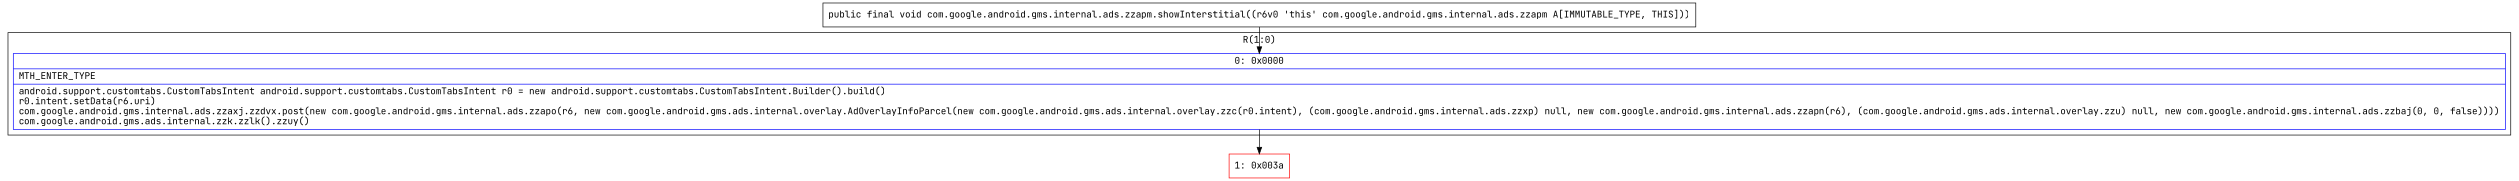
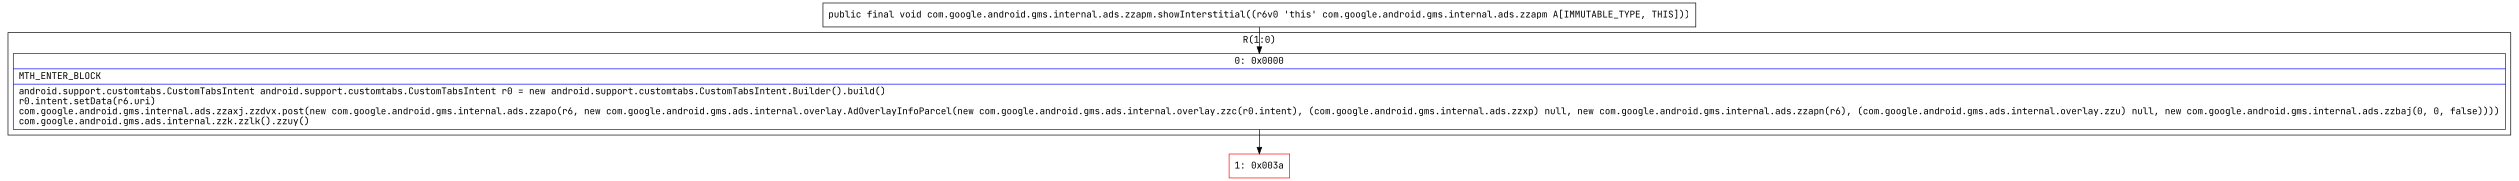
node "0: 0x0000": text "MTH_ENTER_TYPE" -> "MTH_ENTER_BLOCK"
